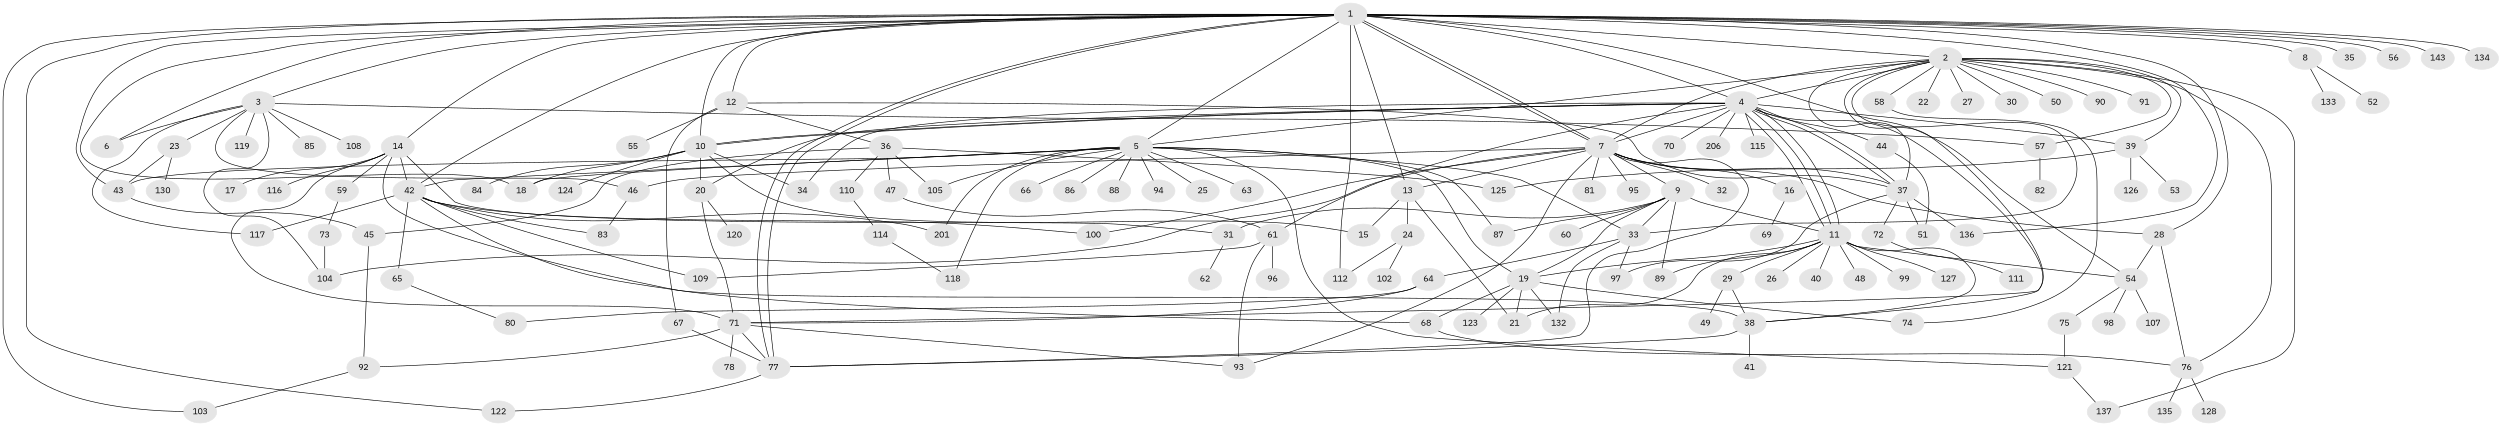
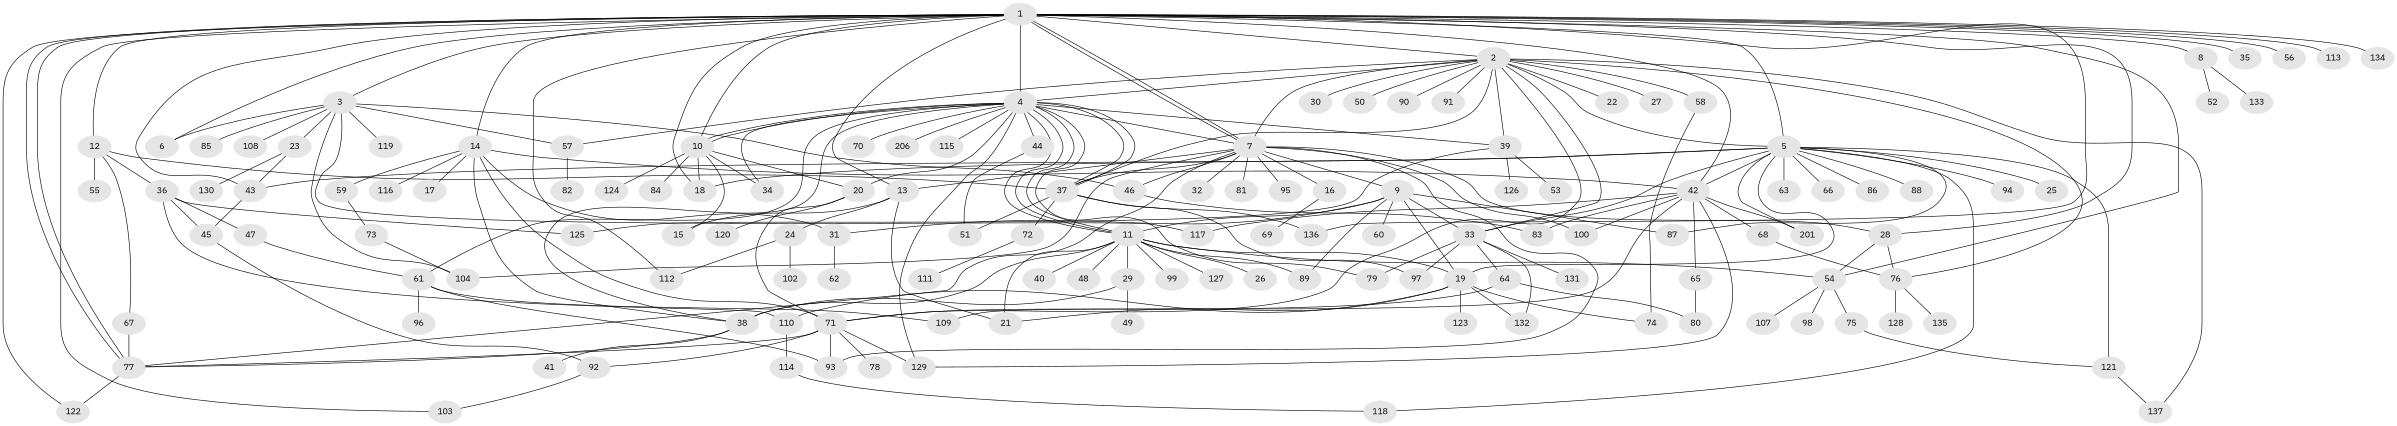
node "143": label "143" -> "113"
node "105": removed
node "79": added
node "131": added
edge "19" -- "68": now "19" -- "110"
node "129": added
